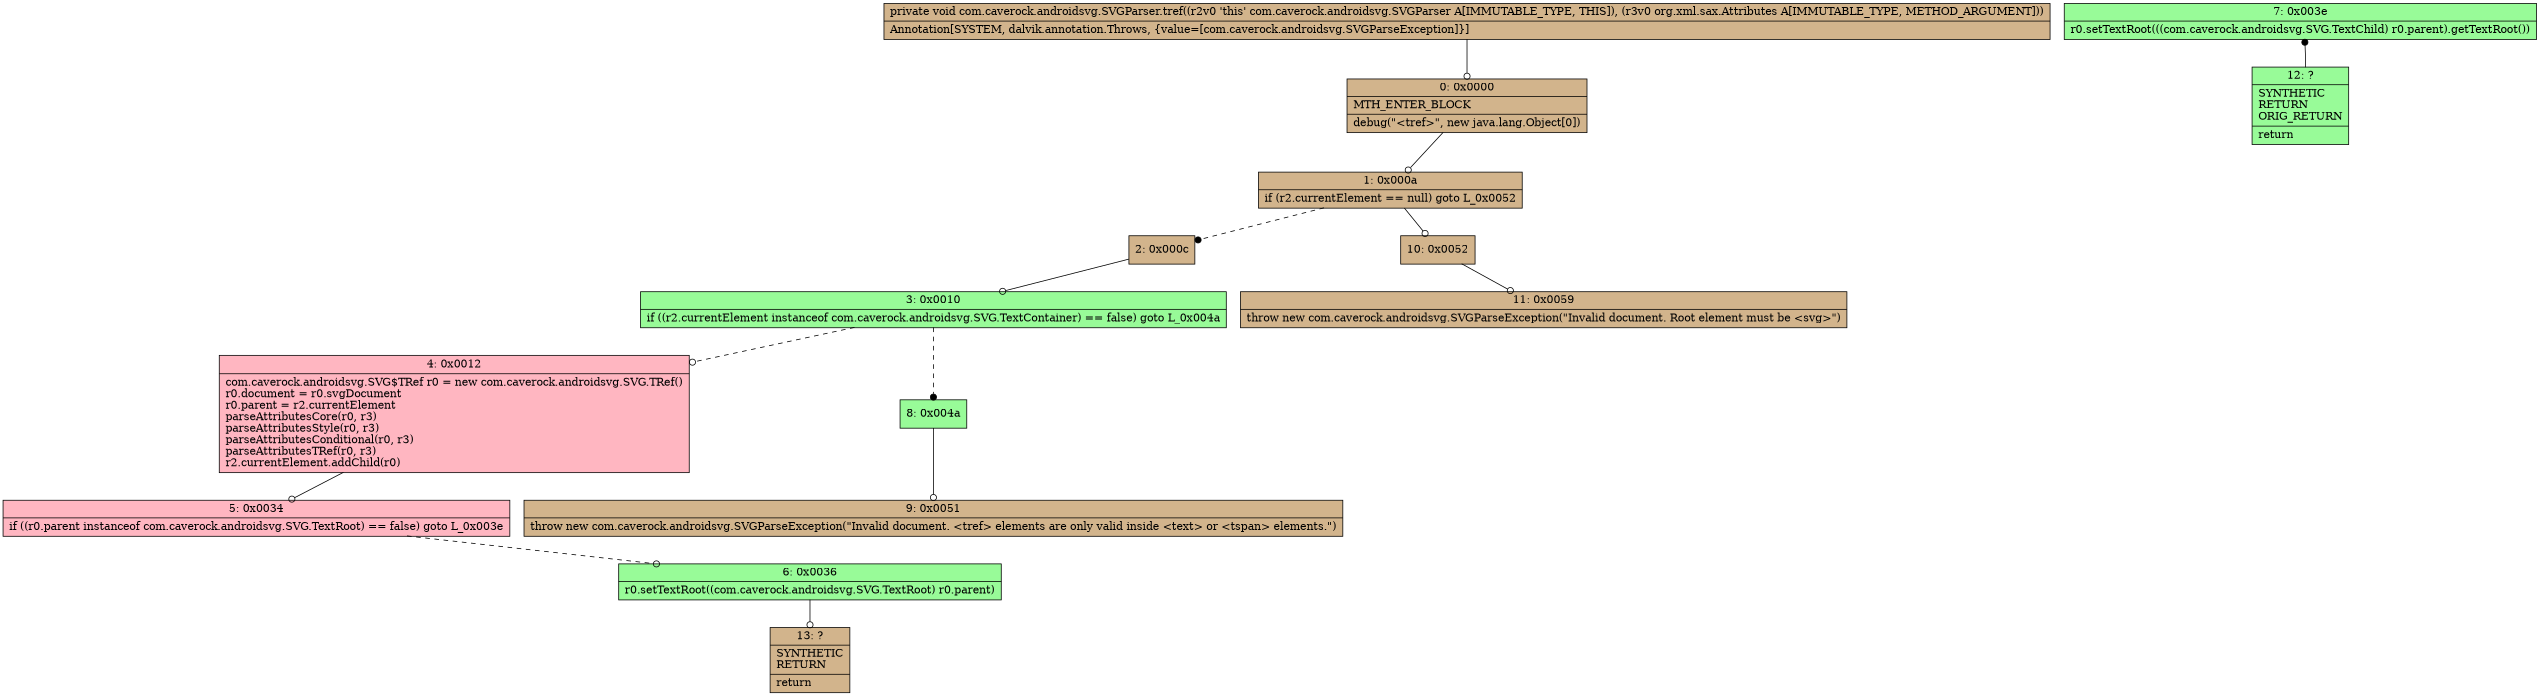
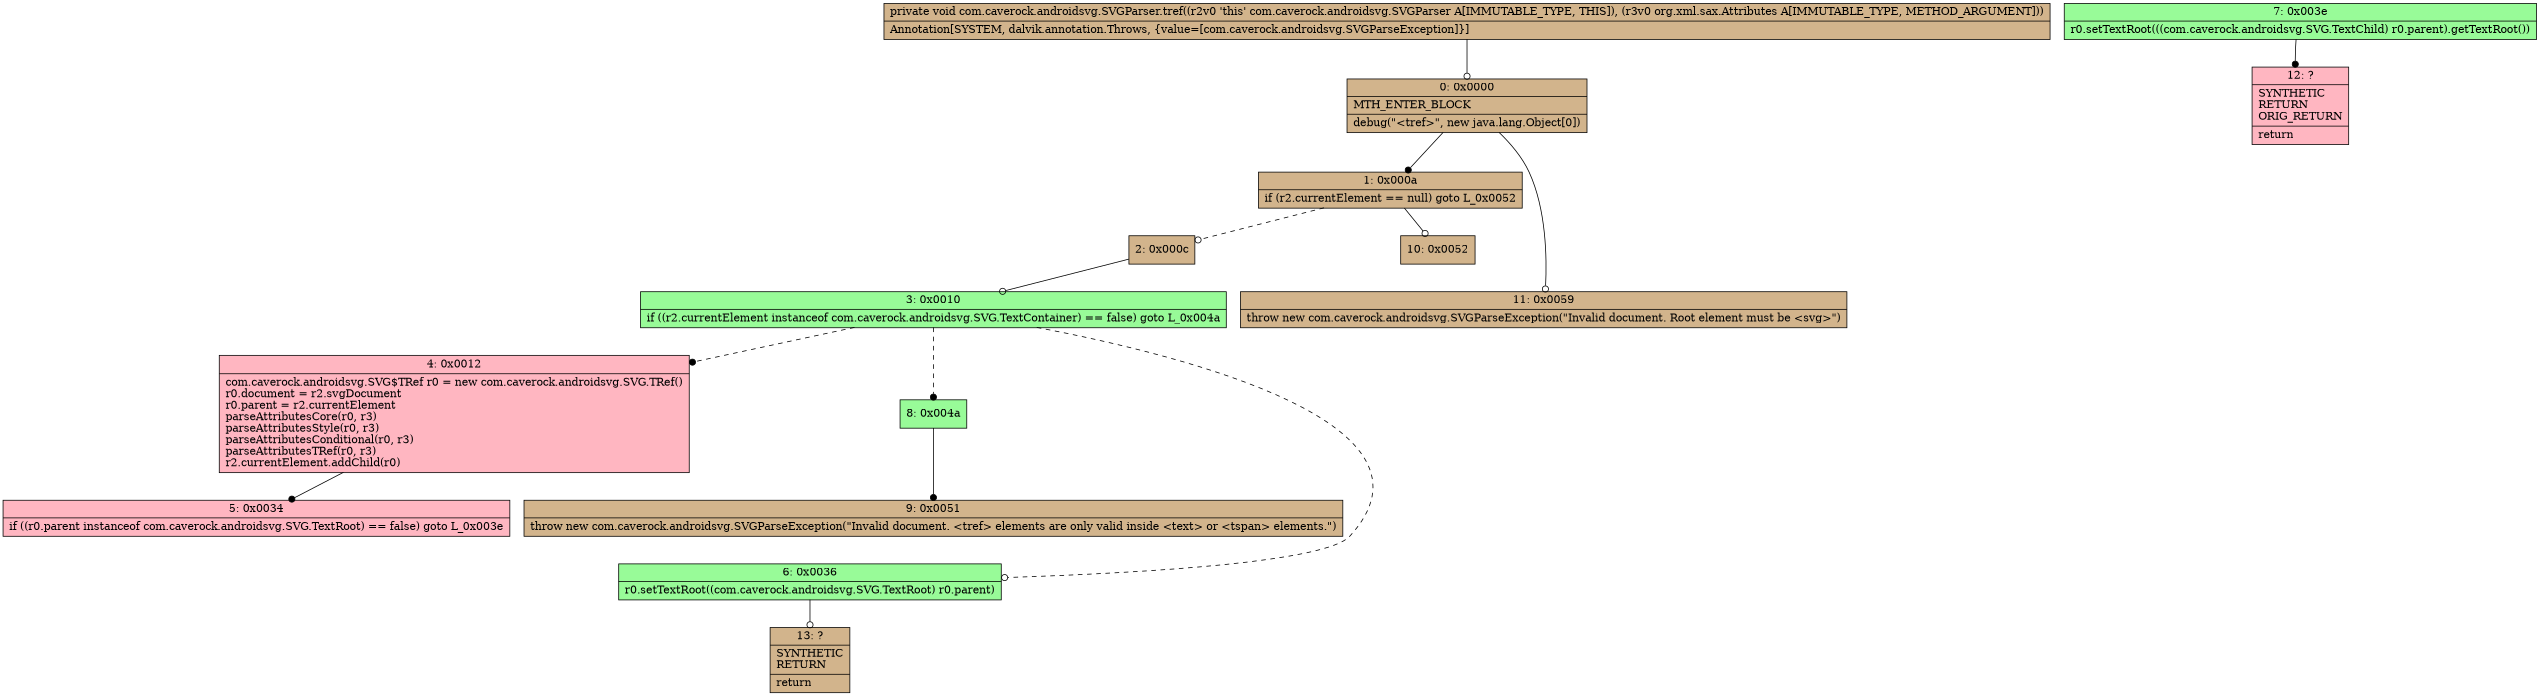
edge "12: ?" -> "7: 0x003e": reversed
node "12: ?": fillcolor palegreen -> lightpink
edge "0: 0x0000" -> "1: 0x000a": arrowhead odot -> dot
edge "1: 0x000a" -> "2: 0x000c": arrowhead dot -> odot
edge "10: 0x0052" -> "11: 0x0059": now "0: 0x0000" -> "11: 0x0059"
edge "3: 0x0010" -> "4: 0x0012": arrowhead odot -> dot
node "4: 0x0012": text "r0.document = r0.svgDocument" -> "r0.document = r2.svgDocument"
edge "8: 0x004a" -> "9: 0x0051": arrowhead odot -> dot
edge "4: 0x0012" -> "5: 0x0034": arrowhead odot -> dot
edge "5: 0x0034" -> "6: 0x0036": now "3: 0x0010" -> "6: 0x0036"
